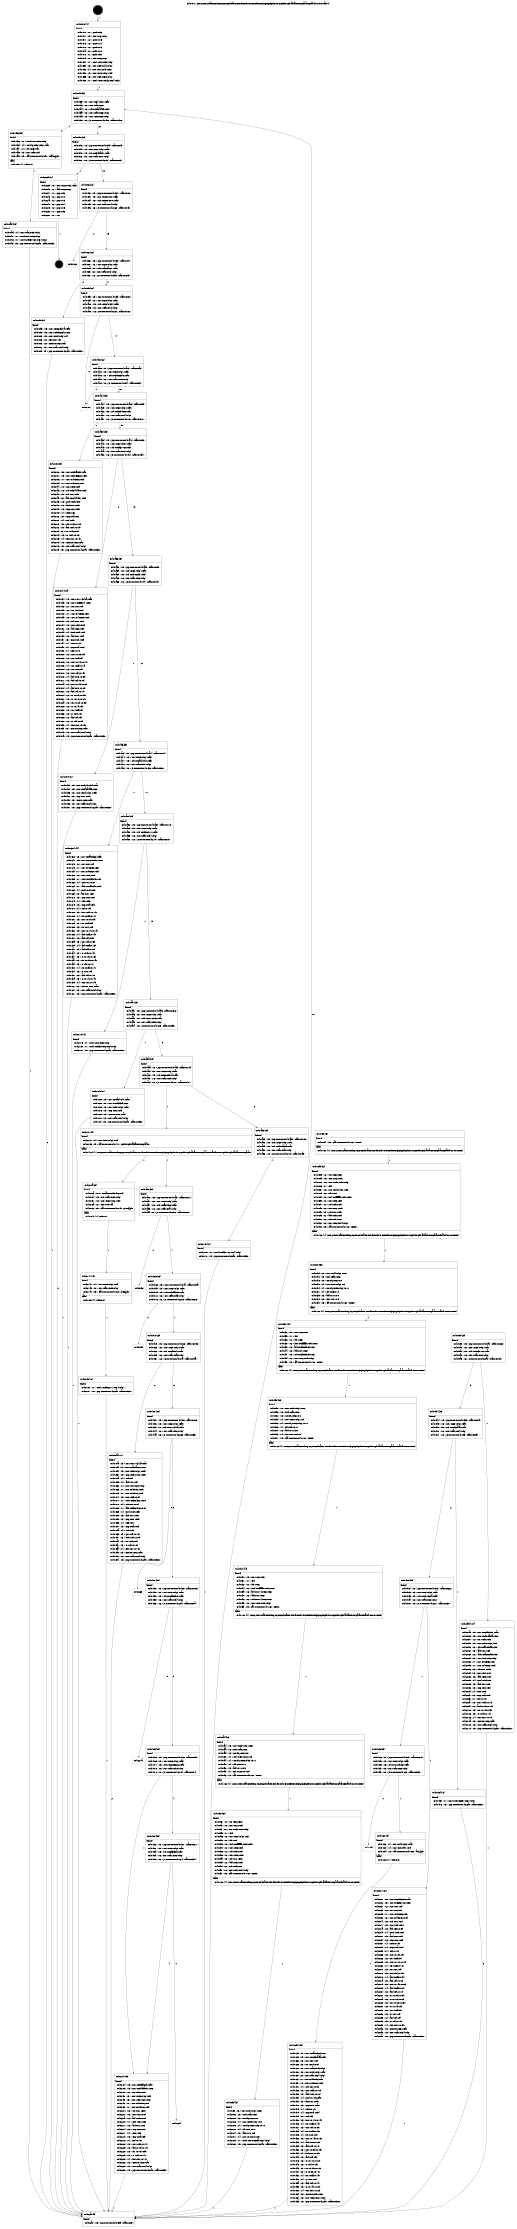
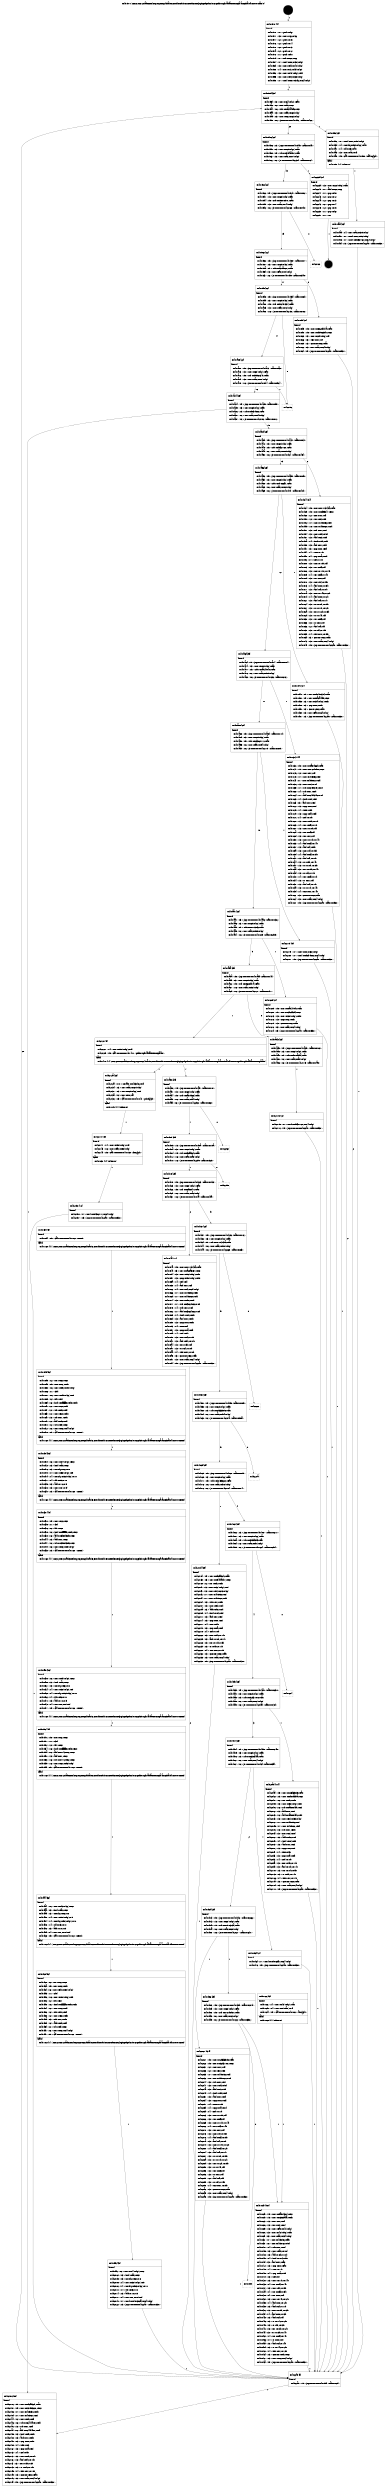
edge "0x40218c [88]" -> "0x4022a0 [5]": reversed
edge "0x401be6 [25]" -> "0x401ccc [13]": now "0x401be6 [25]" -> "0x401cd9 [150]"
edge "0x401d6f [12]" -> "0x4022a0 [5]": label " 5" -> " 1"
edge "0x401b82 [25]" -> "0x4021e4 [89]": now "0x401b82 [25]" -> "0x401b9b [25]"
